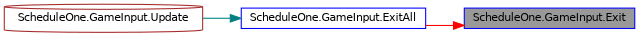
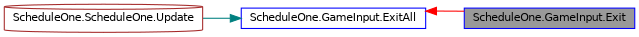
node "ScheduleOne.GameInput.Update": label "ScheduleOne.GameInput.Update" -> "ScheduleOne.ScheduleOne.Update"
edge "ScheduleOne.GameInput.ExitAll" -> "ScheduleOne.GameInput.Exit": reversed
